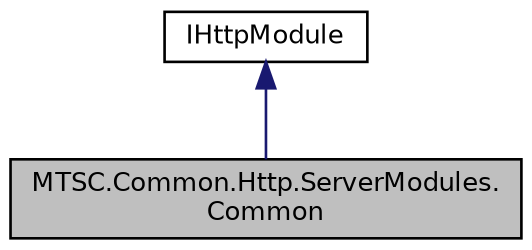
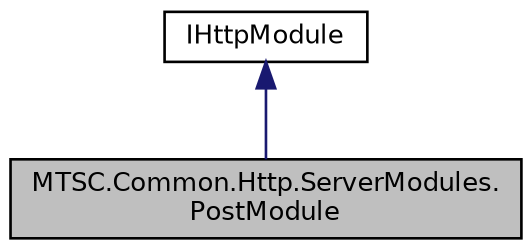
node "MTSC.Common.Http.ServerModules. Common": label "MTSC.Common.Http.ServerModules. Common" -> "MTSC.Common.Http.ServerModules. PostModule"
